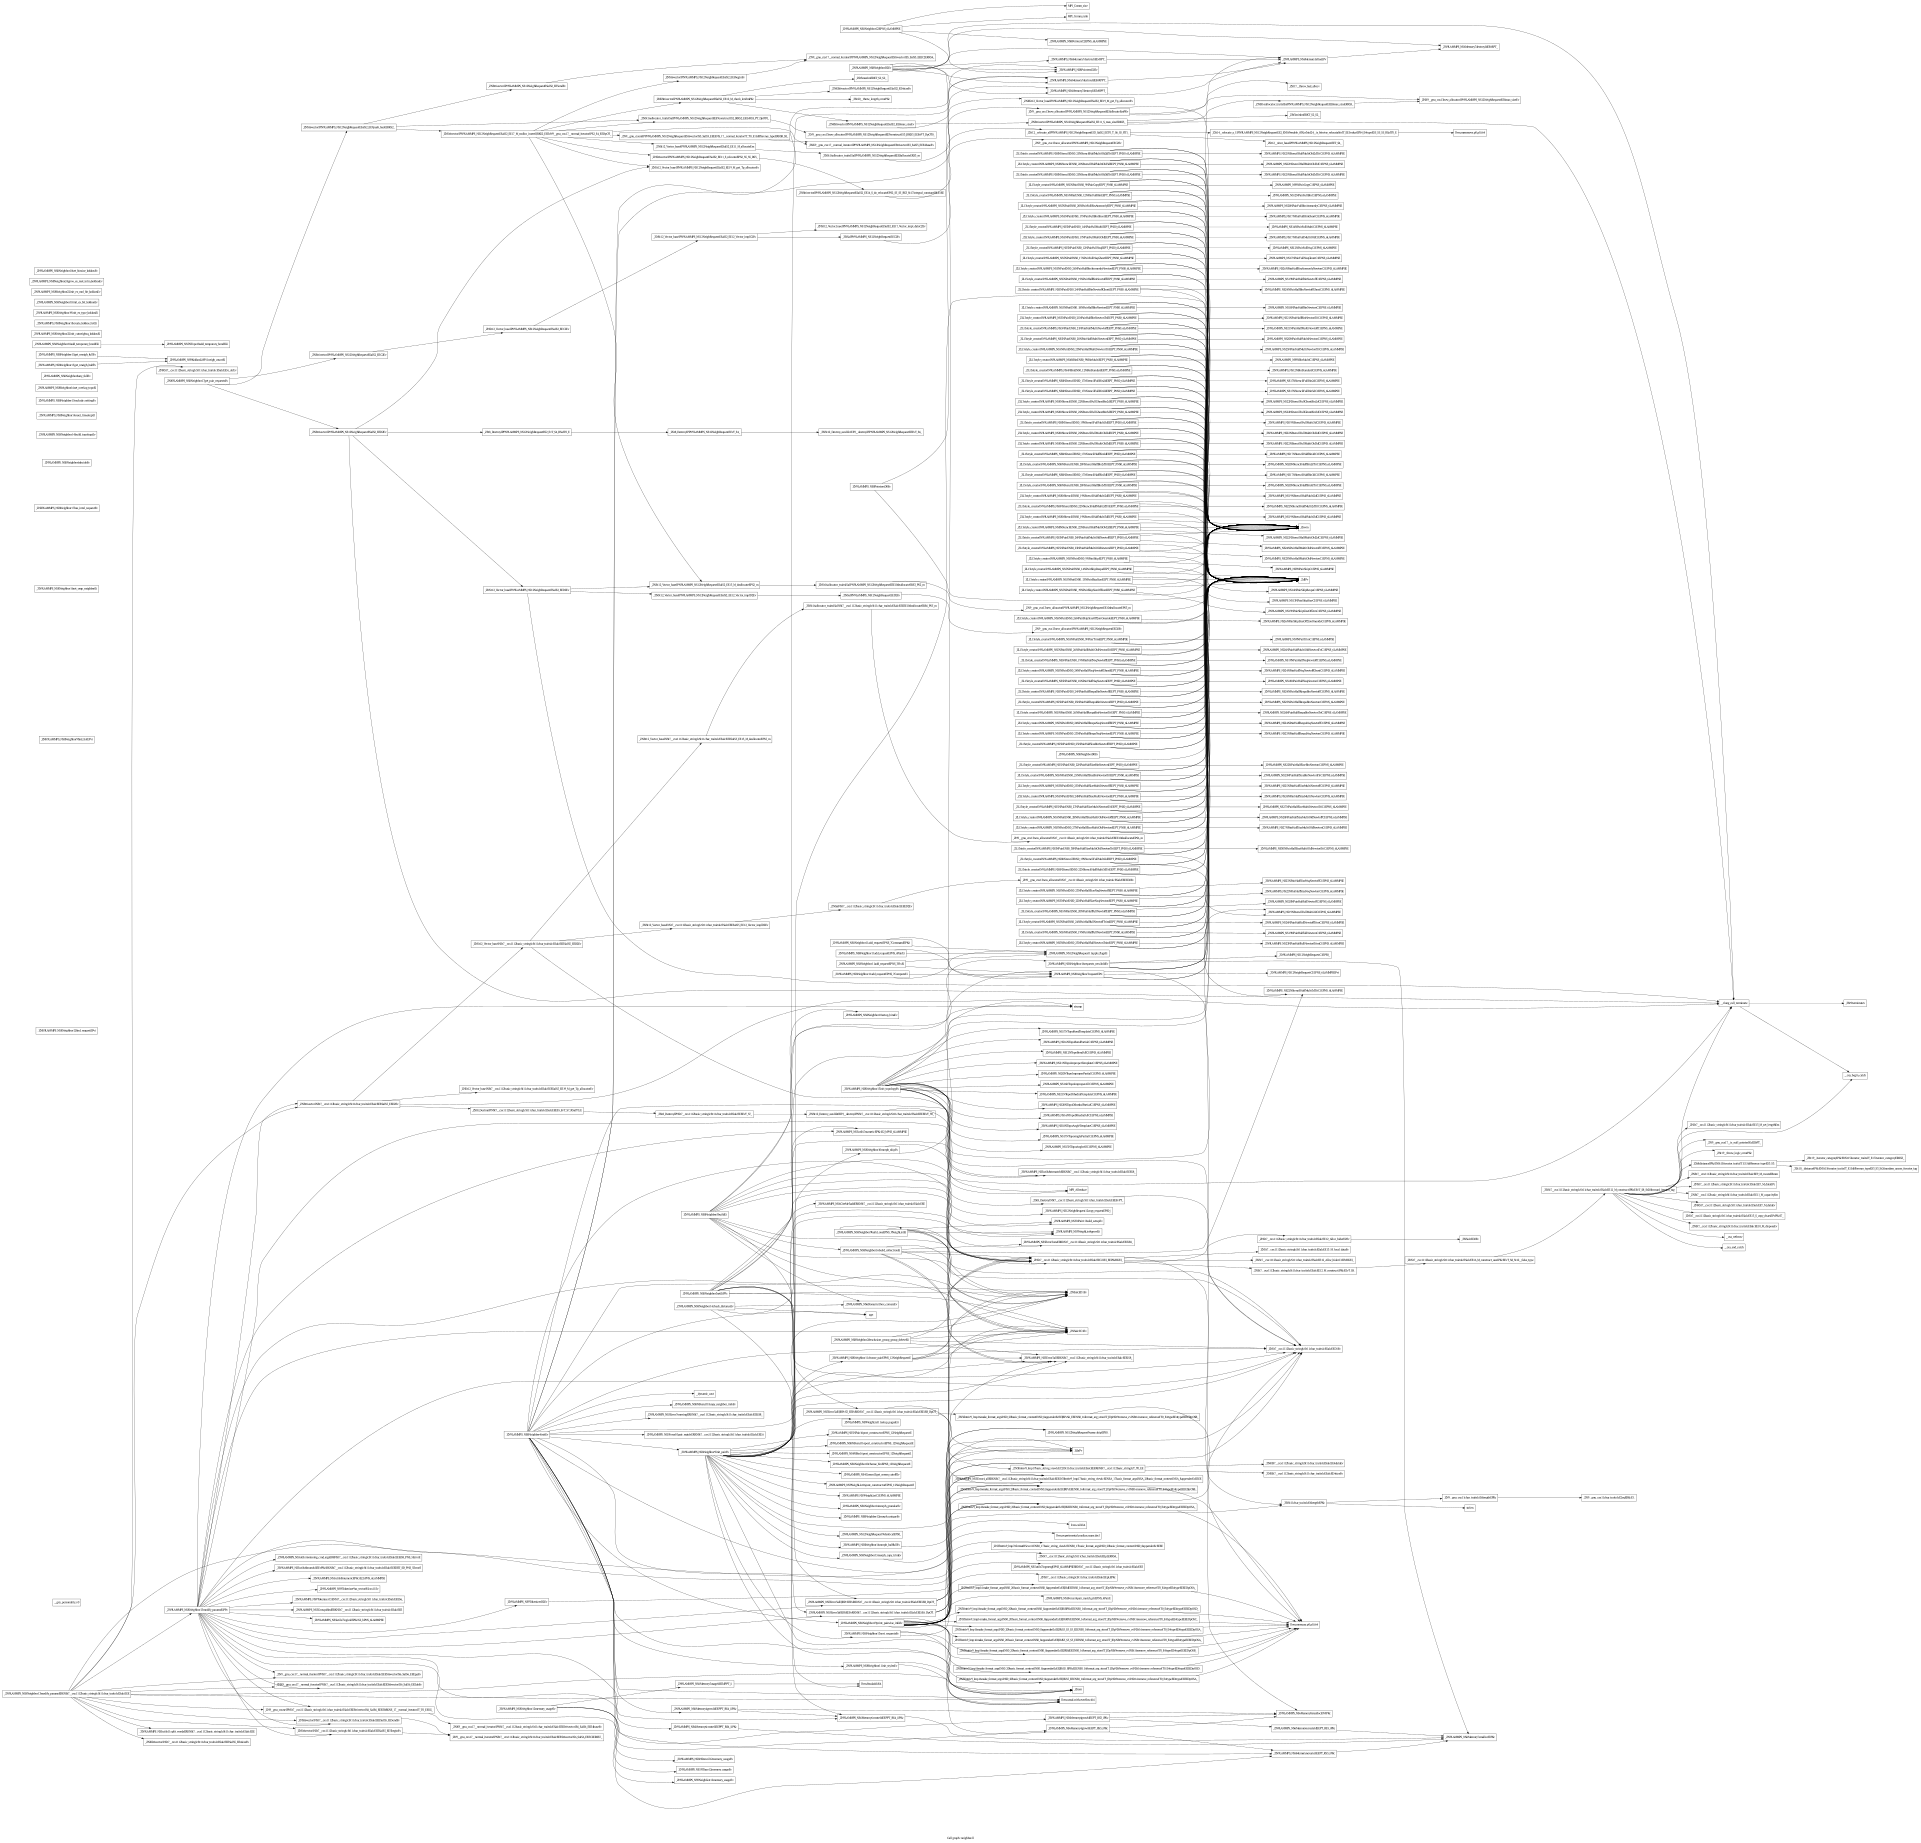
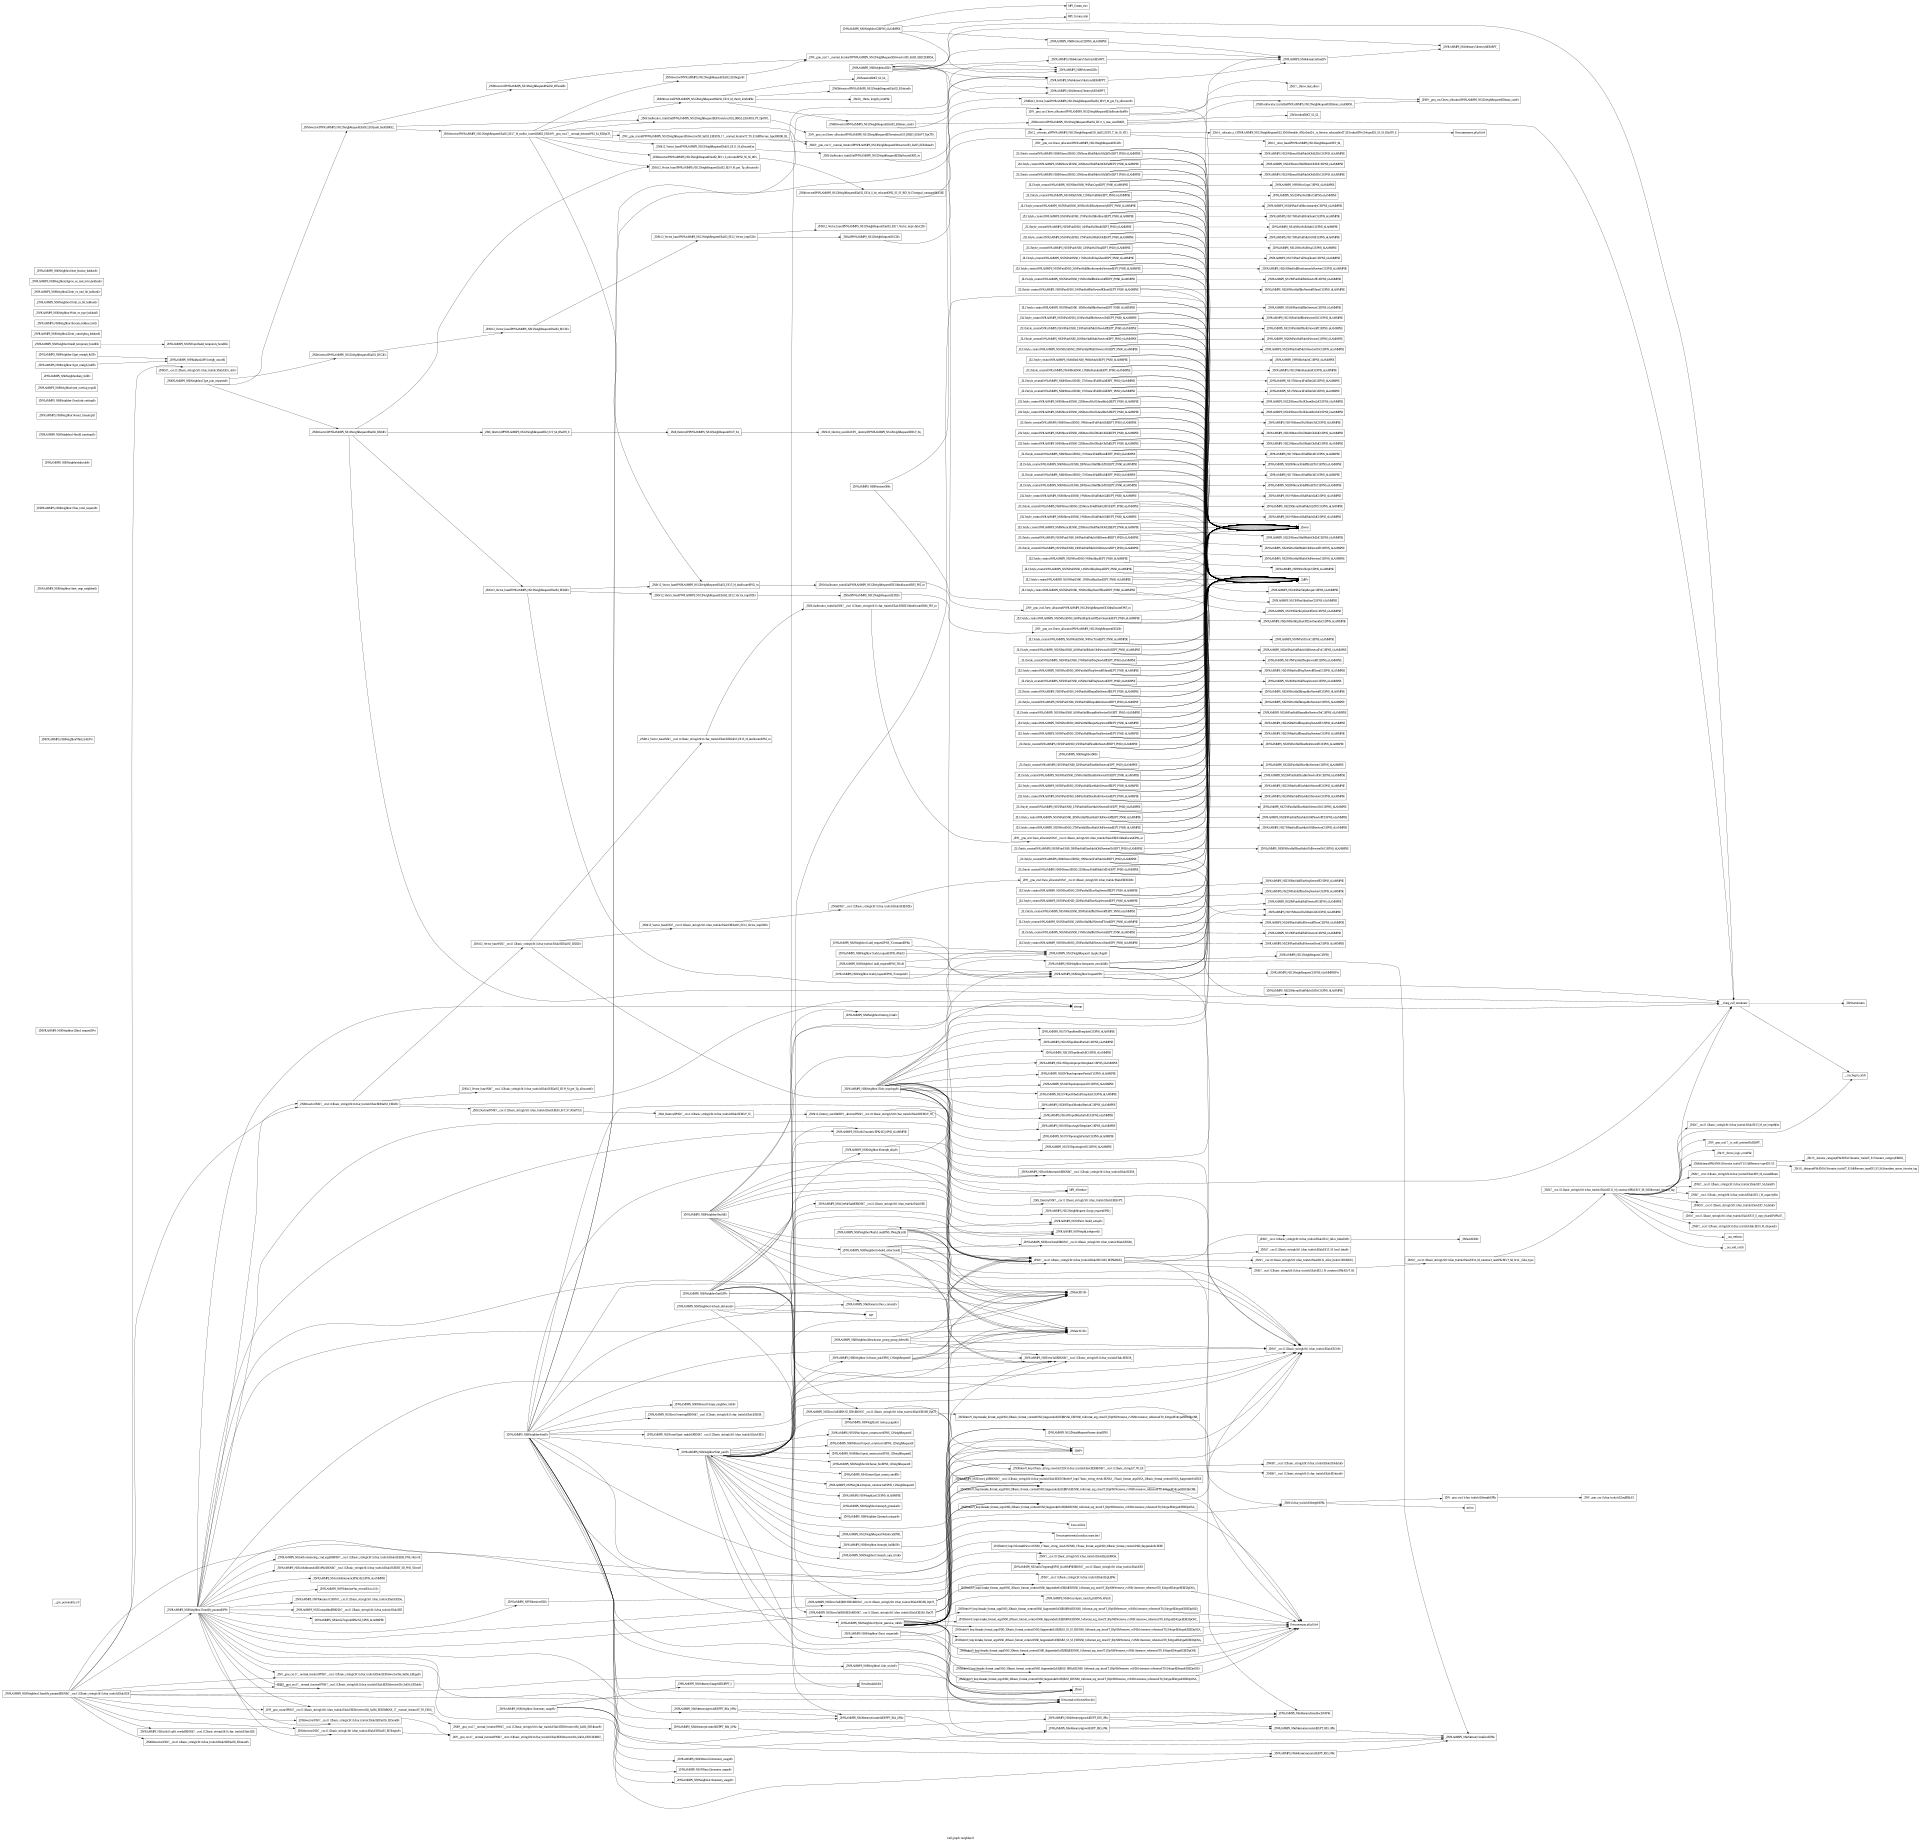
edge "_ZN9LAMMPS_NS8NeighborD2Ev" -> "_ZN9LAMMPS_NS6Memory7destroyIdEEvRPPT_": reversed
edge "_ZN9LAMMPS_NS6Memory7destroyIiEEvRPPT_" -> "_ZN9LAMMPS_NS6Memory5sfreeEPv": now "_ZN9LAMMPS_NS8PointersC2EPNS_6LAMMPSE" -> "_ZN9LAMMPS_NS6Memory5sfreeEPv"
node "_ZN9LAMMPS_NS23NPairHalfSizeBinNewtoffC1EPNS_6LAMMPSE": added
edge "_ZN9LAMMPS_NS8Neighbor16build_collectionEi" -> "_ZN9LAMMPS_NS22NStencilHalfMulti3dTriC1EPNS_6LAMMPSE": now "_ZN9LAMMPS_NS8Neighbor16build_collectionEi" -> "_ZNSt7__cxx1112basic_stringIcSt11char_traitsIcESaIcEED1Ev"
node "__dynamic_cast": removed
edge "_ZN9LAMMPS_NS8Neighbor9init_pairEv" -> "_ZN9LAMMPS_NS8Neighbor14morph_granularEv": reversed
edge "_ZN9LAMMPS_NS6Memory4growIiEEPT_RS3_iPKc" -> "_ZN9LAMMPS_NS6Memory6createIiEEPT_RS3_iPKc": now "_ZN9LAMMPS_NS6Memory4growIiEEPT_RS3_iPKc" -> "_ZN9LAMMPS_NS6Memory6createIdEEPT_RS3_iPKc"
